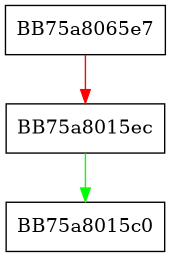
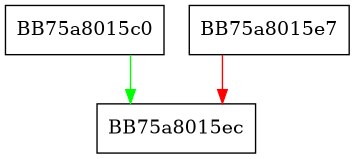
node "BB75a8065e7": label "BB75a8065e7" -> "BB75a8015e7"
edge "BB75a8015ec" -> "BB75a8015c0": reversed
